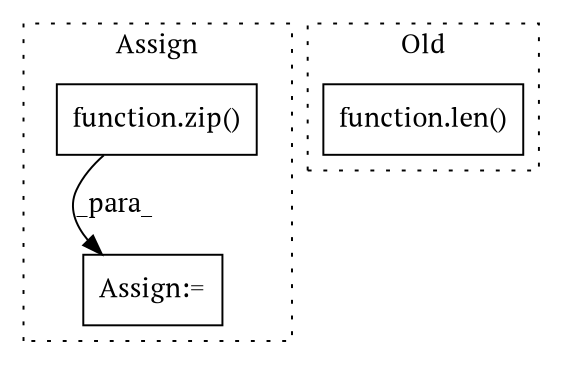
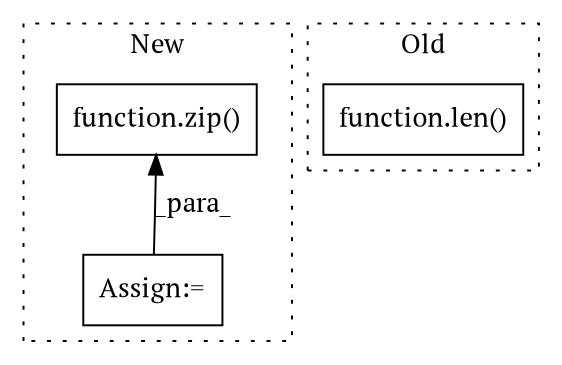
cluster "Assign": label "Assign" -> "New"
edge "function.zip()" -> "Assign:=": reversed
